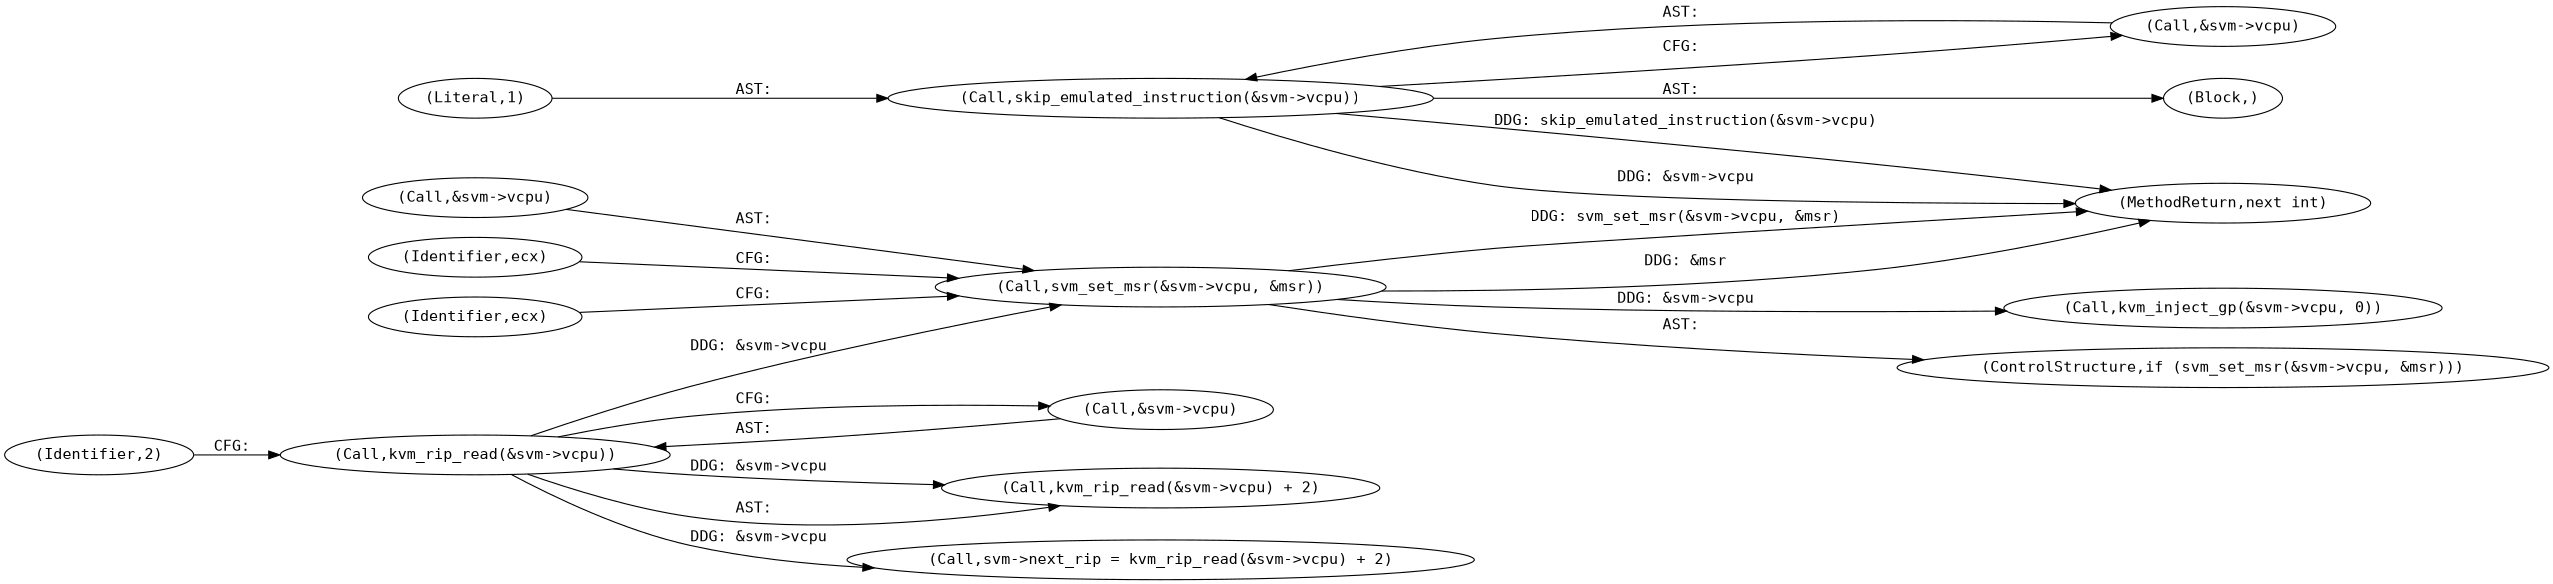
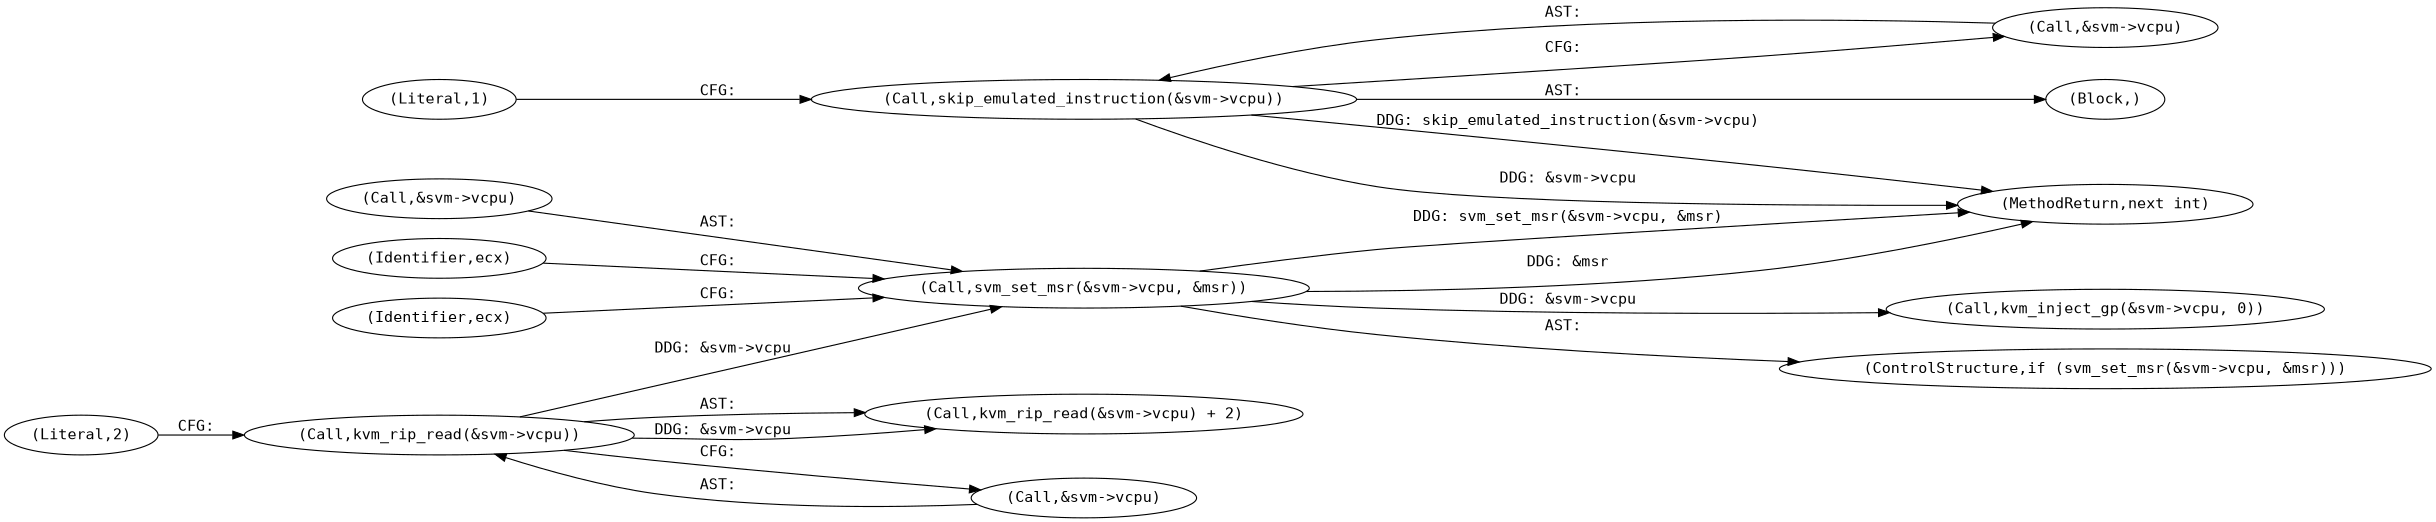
edge "(Literal,1)" -> "(Call,skip_emulated_instruction(&svm->vcpu))": label "AST: " -> "CFG: "
node "(Identifier,2)": label "(Identifier,2)" -> "(Literal,2)"
node "(Call,svm->next_rip = kvm_rip_read(&svm->vcpu) + 2)": removed
